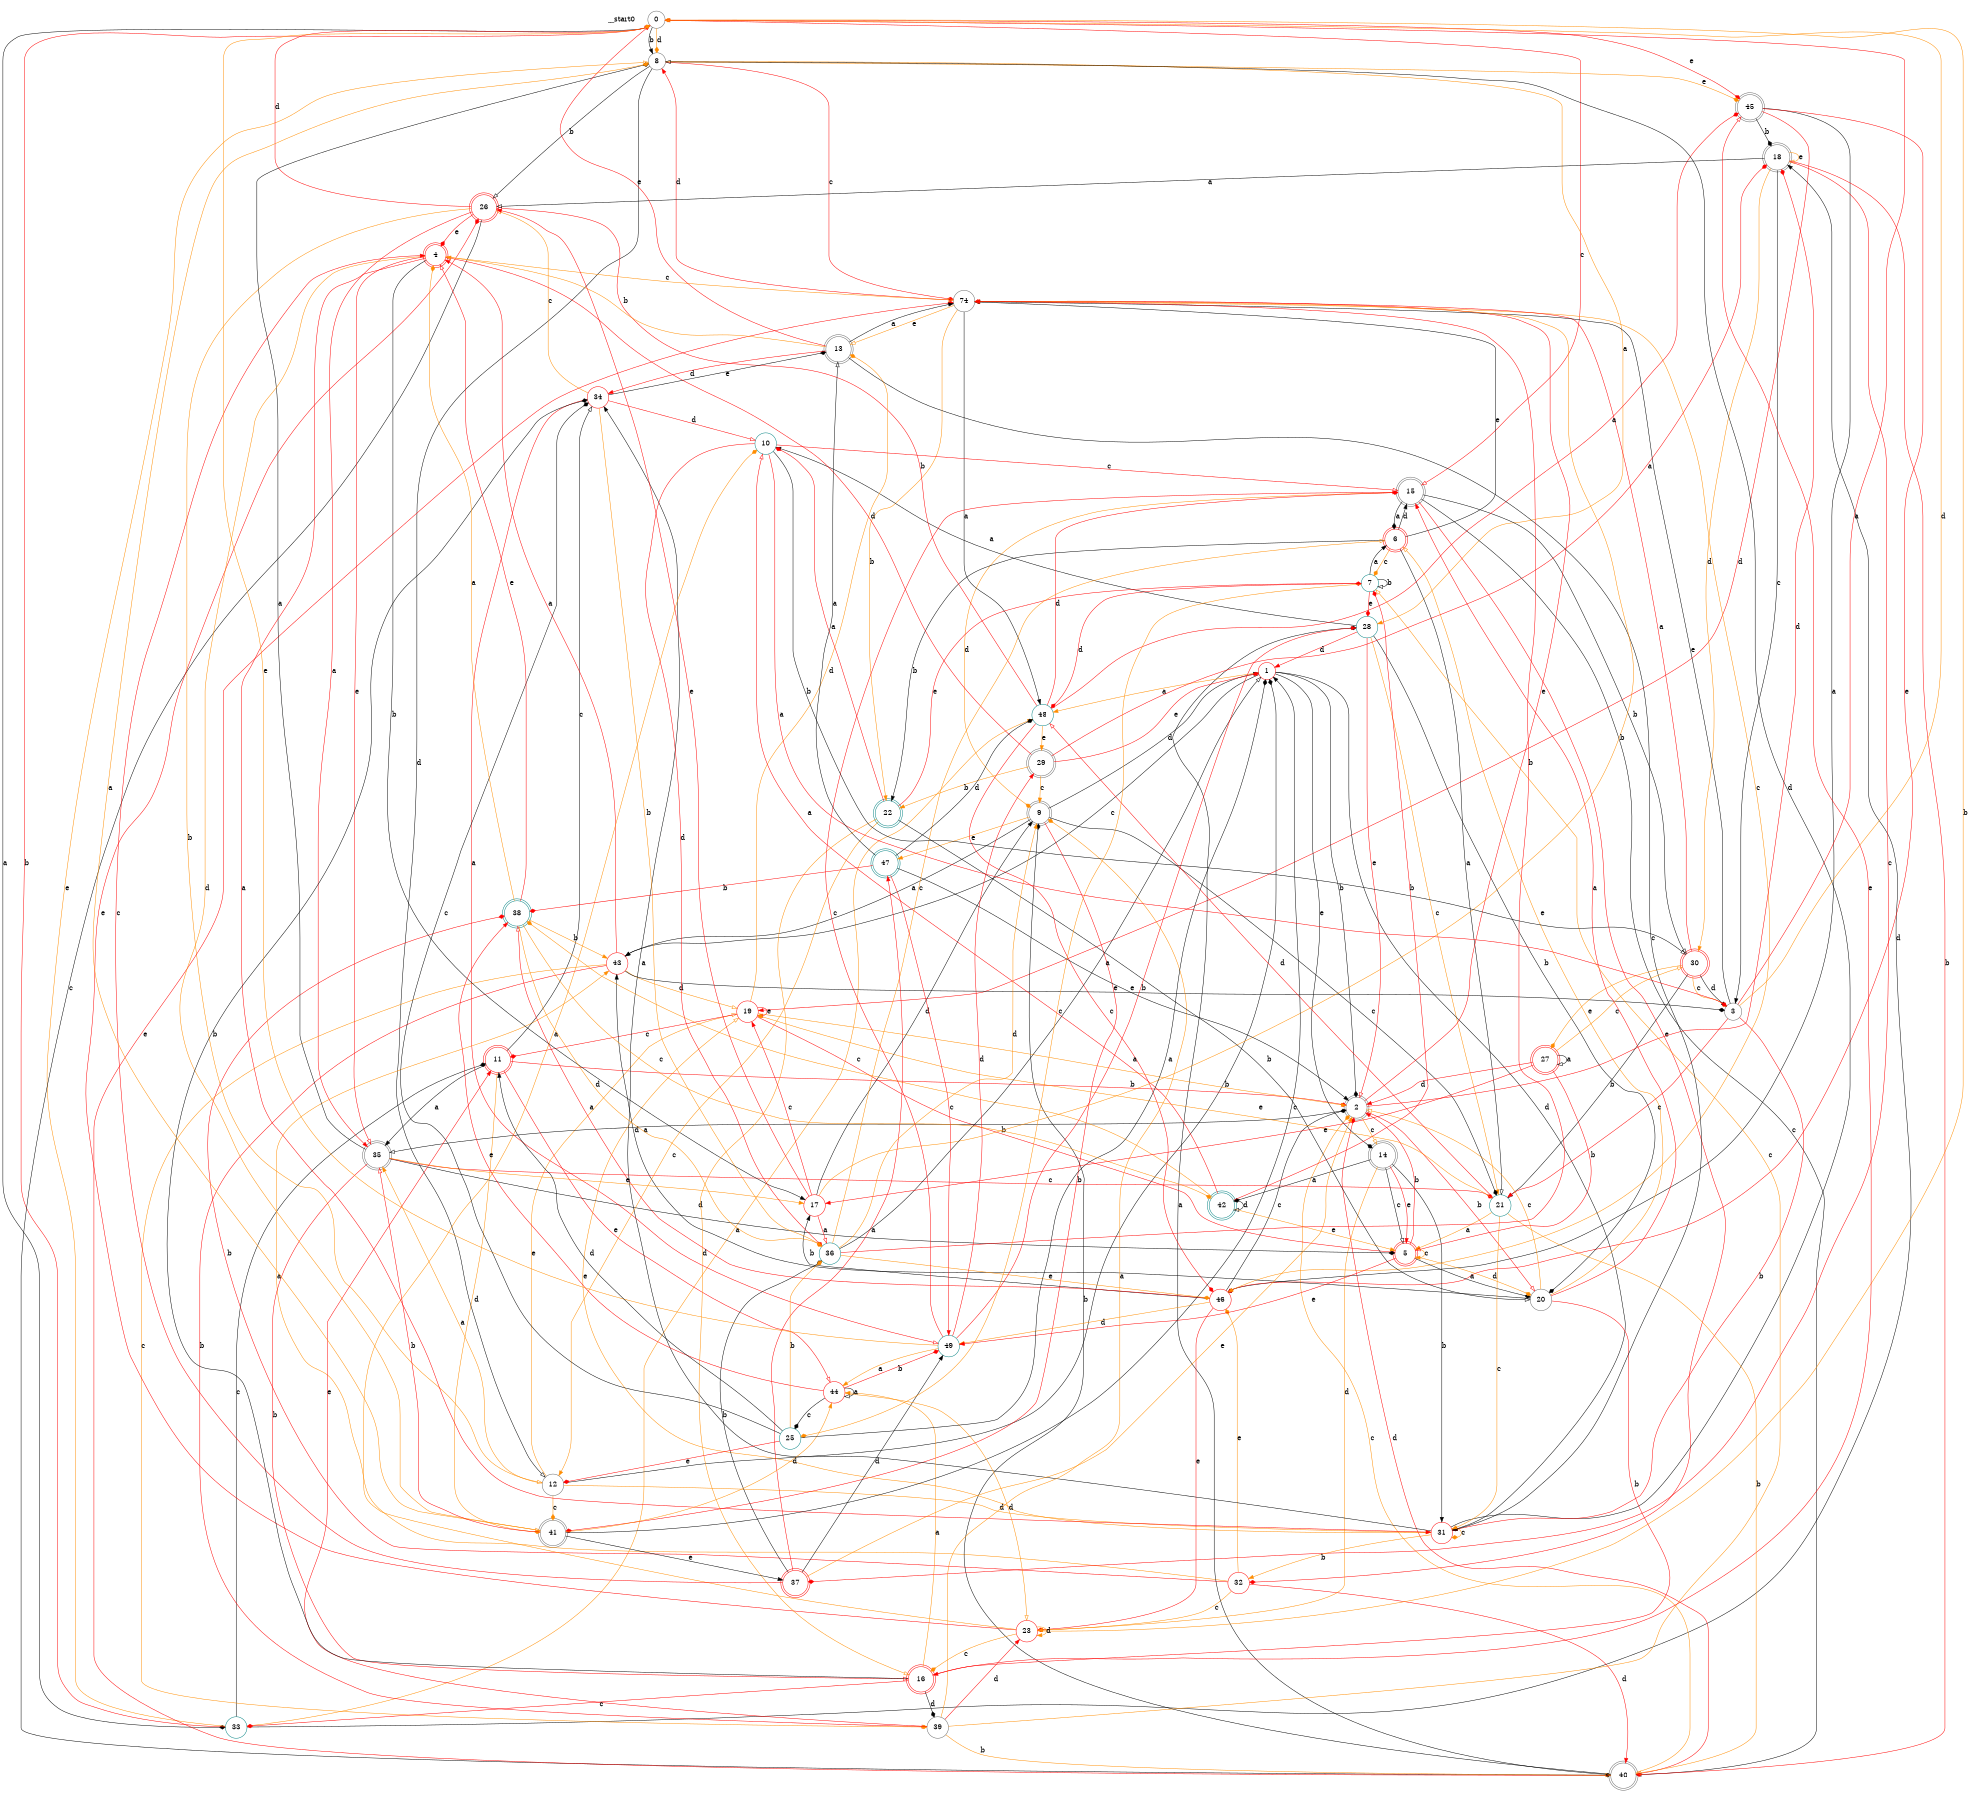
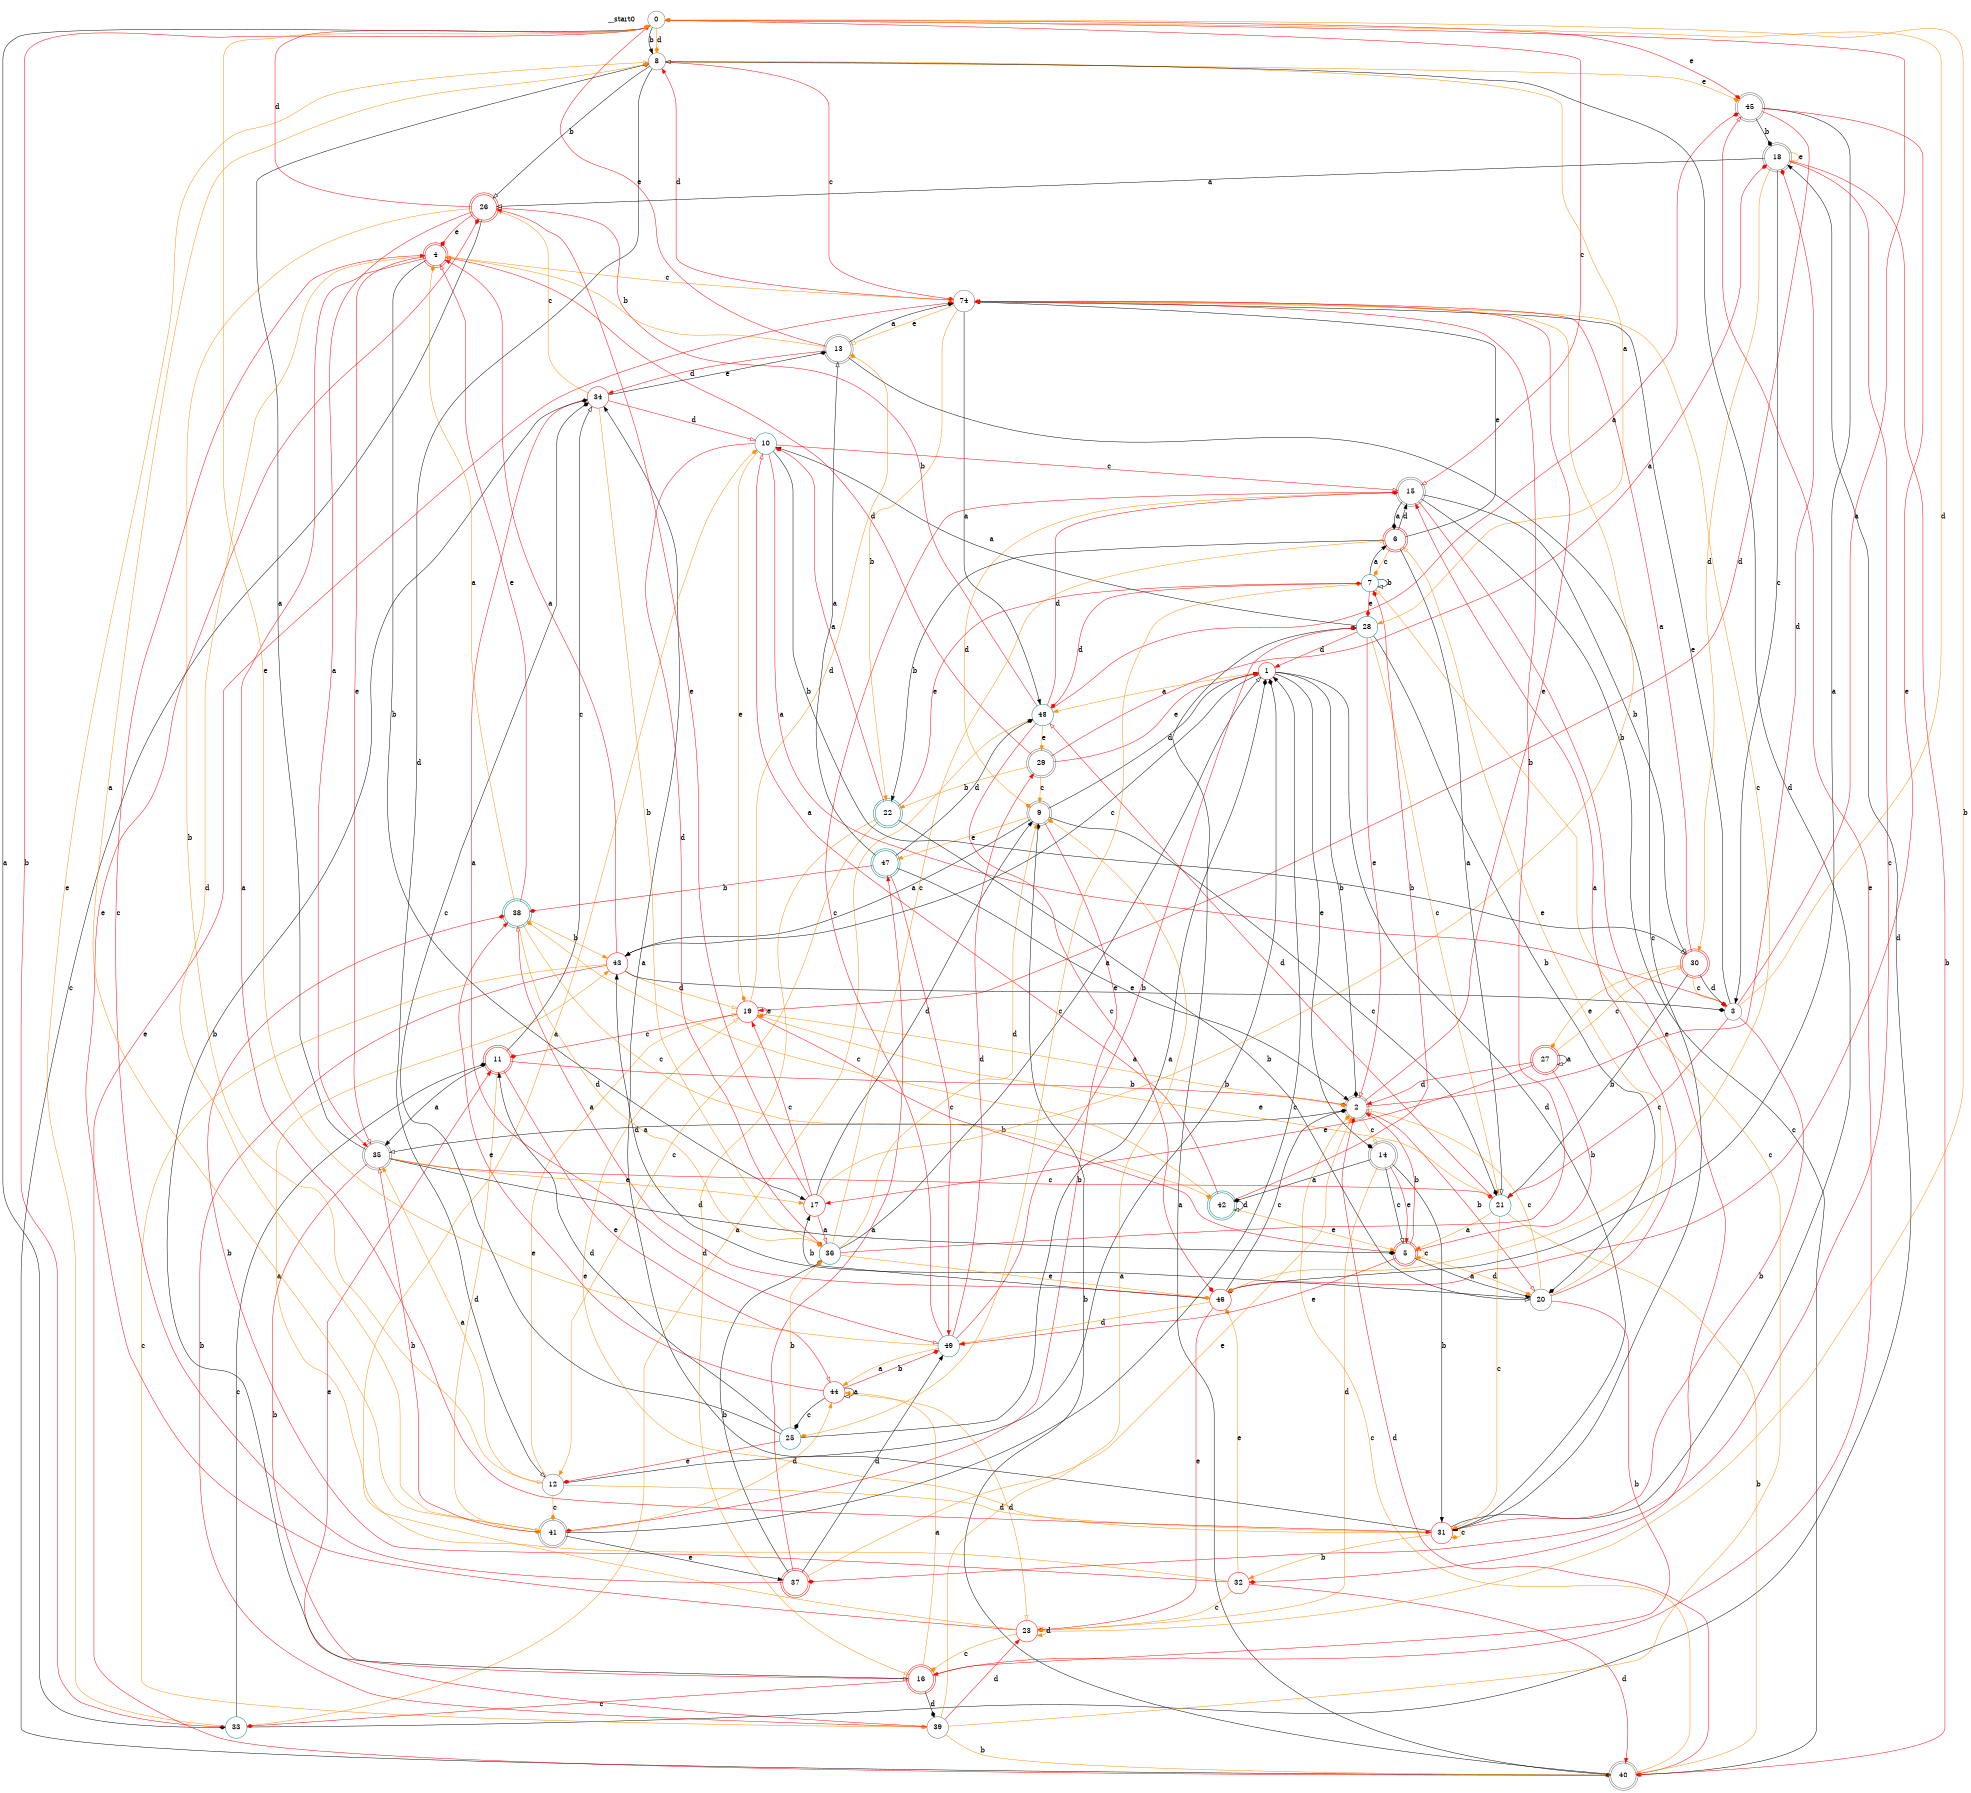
edge "10" -> "19": added, label "e"
